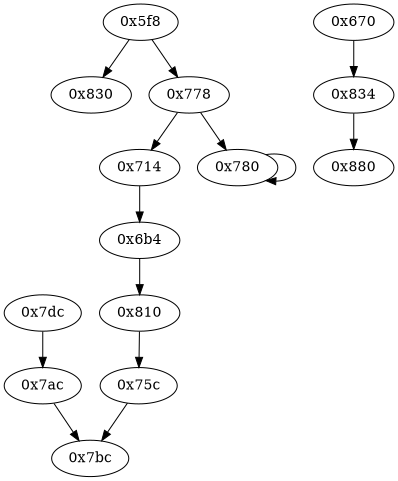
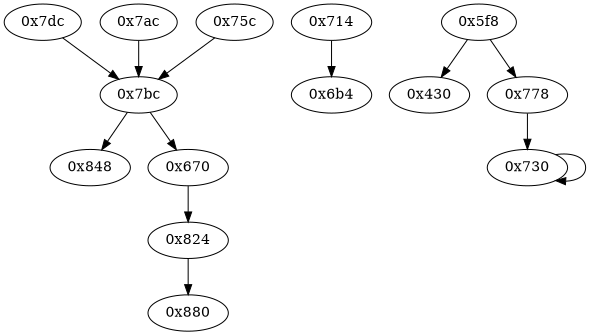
node "0x830": label "0x830" -> "0x430"
node "0x834": label "0x834" -> "0x824"
edge "0x7bc" -> "0x670": added
edge "0x778" -> "0x714": removed
node "0x848": added
node "0x780": label "0x780" -> "0x730"
node "0x810": removed
edge "0x7dc" -> "0x7ac": now "0x7dc" -> "0x7bc"
